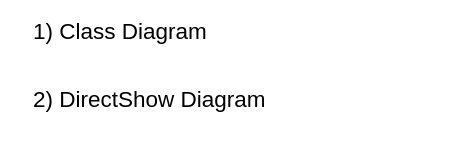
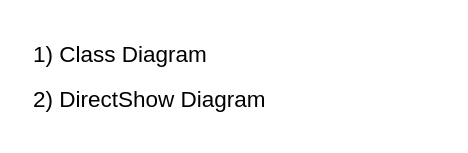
node "1) Class Diagram": moved (233, 31) -> (233, 53)
